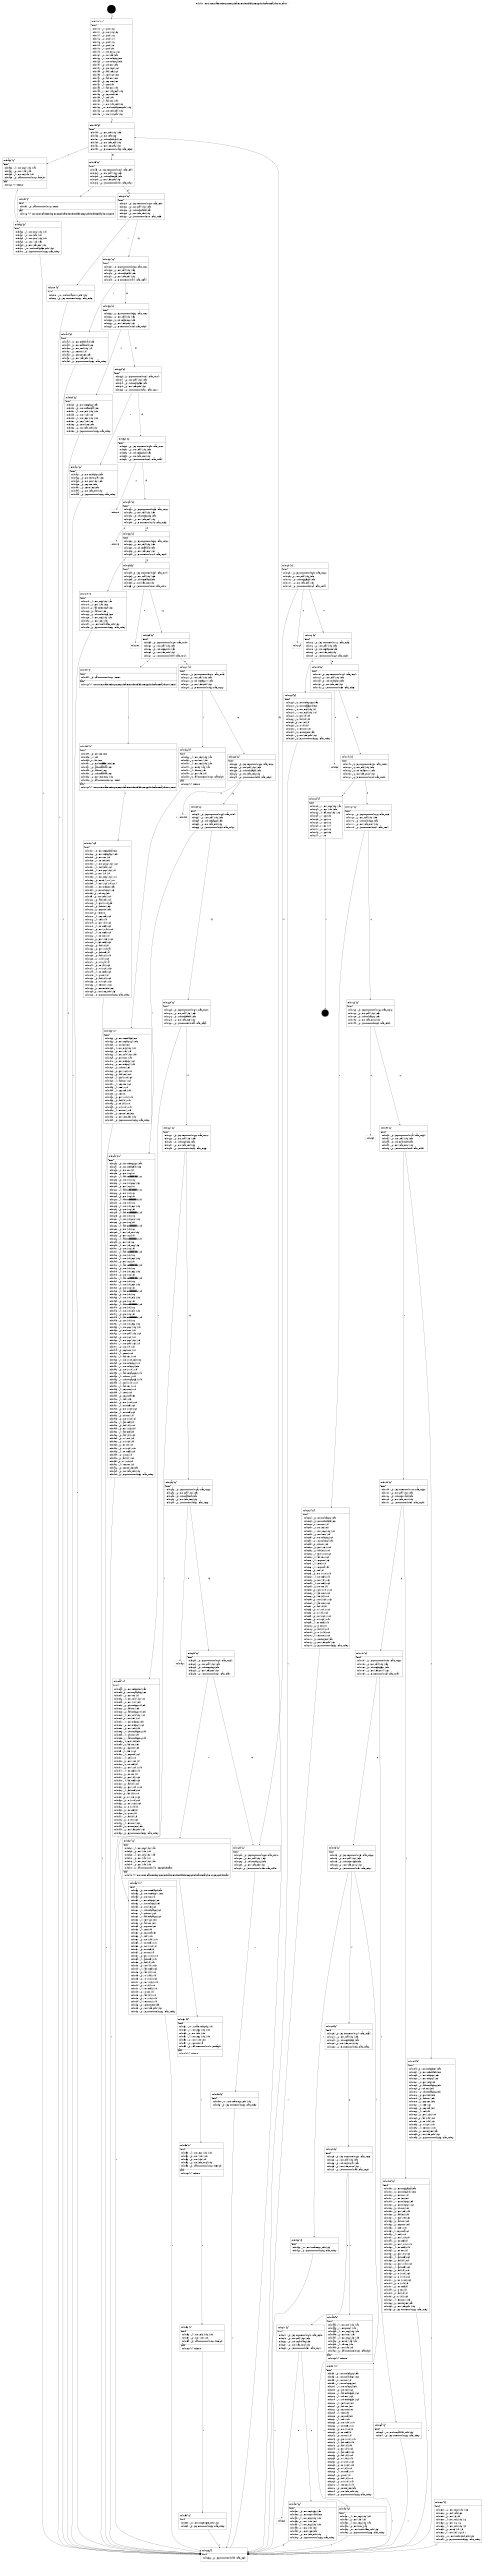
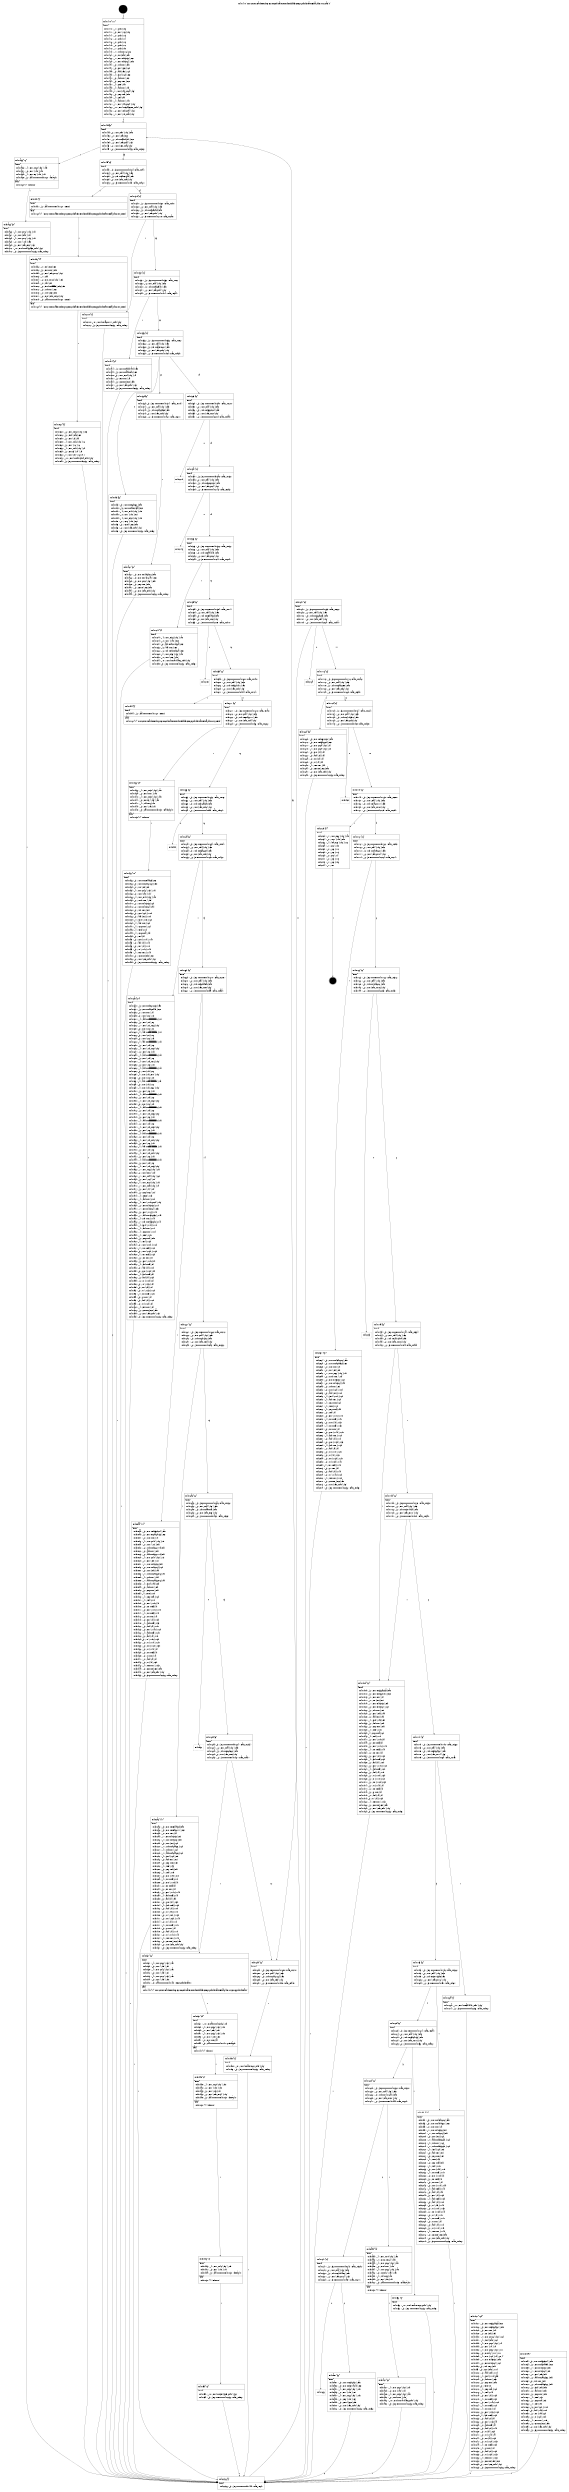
node "0x401df6 [44]": added
edge "0x40156f [28]" -> "0x40158b [28]": now "0x401553 [28]" -> "0x40158b [28]"
node "0x401b99 [40]": removed
edge "0x40179f [28]" -> "0x401e4f [91]": now "0x40179f [28]" -> "0x401b0b [137]"
edge "0x4017f3 [28]" -> "0x401f58 [15]": now "0x40180f [28]" -> "0x401f58 [15]"
